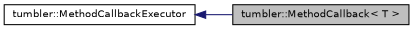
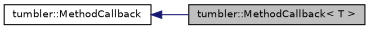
node "tumbler::MethodCallbackExecutor": label "tumbler::MethodCallbackExecutor" -> "tumbler::MethodCallback"
